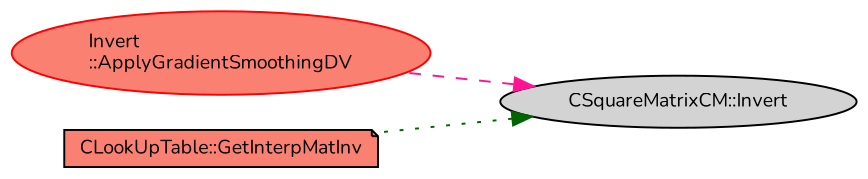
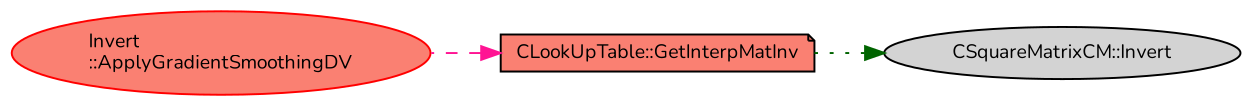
edge "Invert ::ApplyGradientSmoothingDV" -> "CSquareMatrixCM::Invert": now "Invert ::ApplyGradientSmoothingDV" -> "CLookUpTable::GetInterpMatInv"
